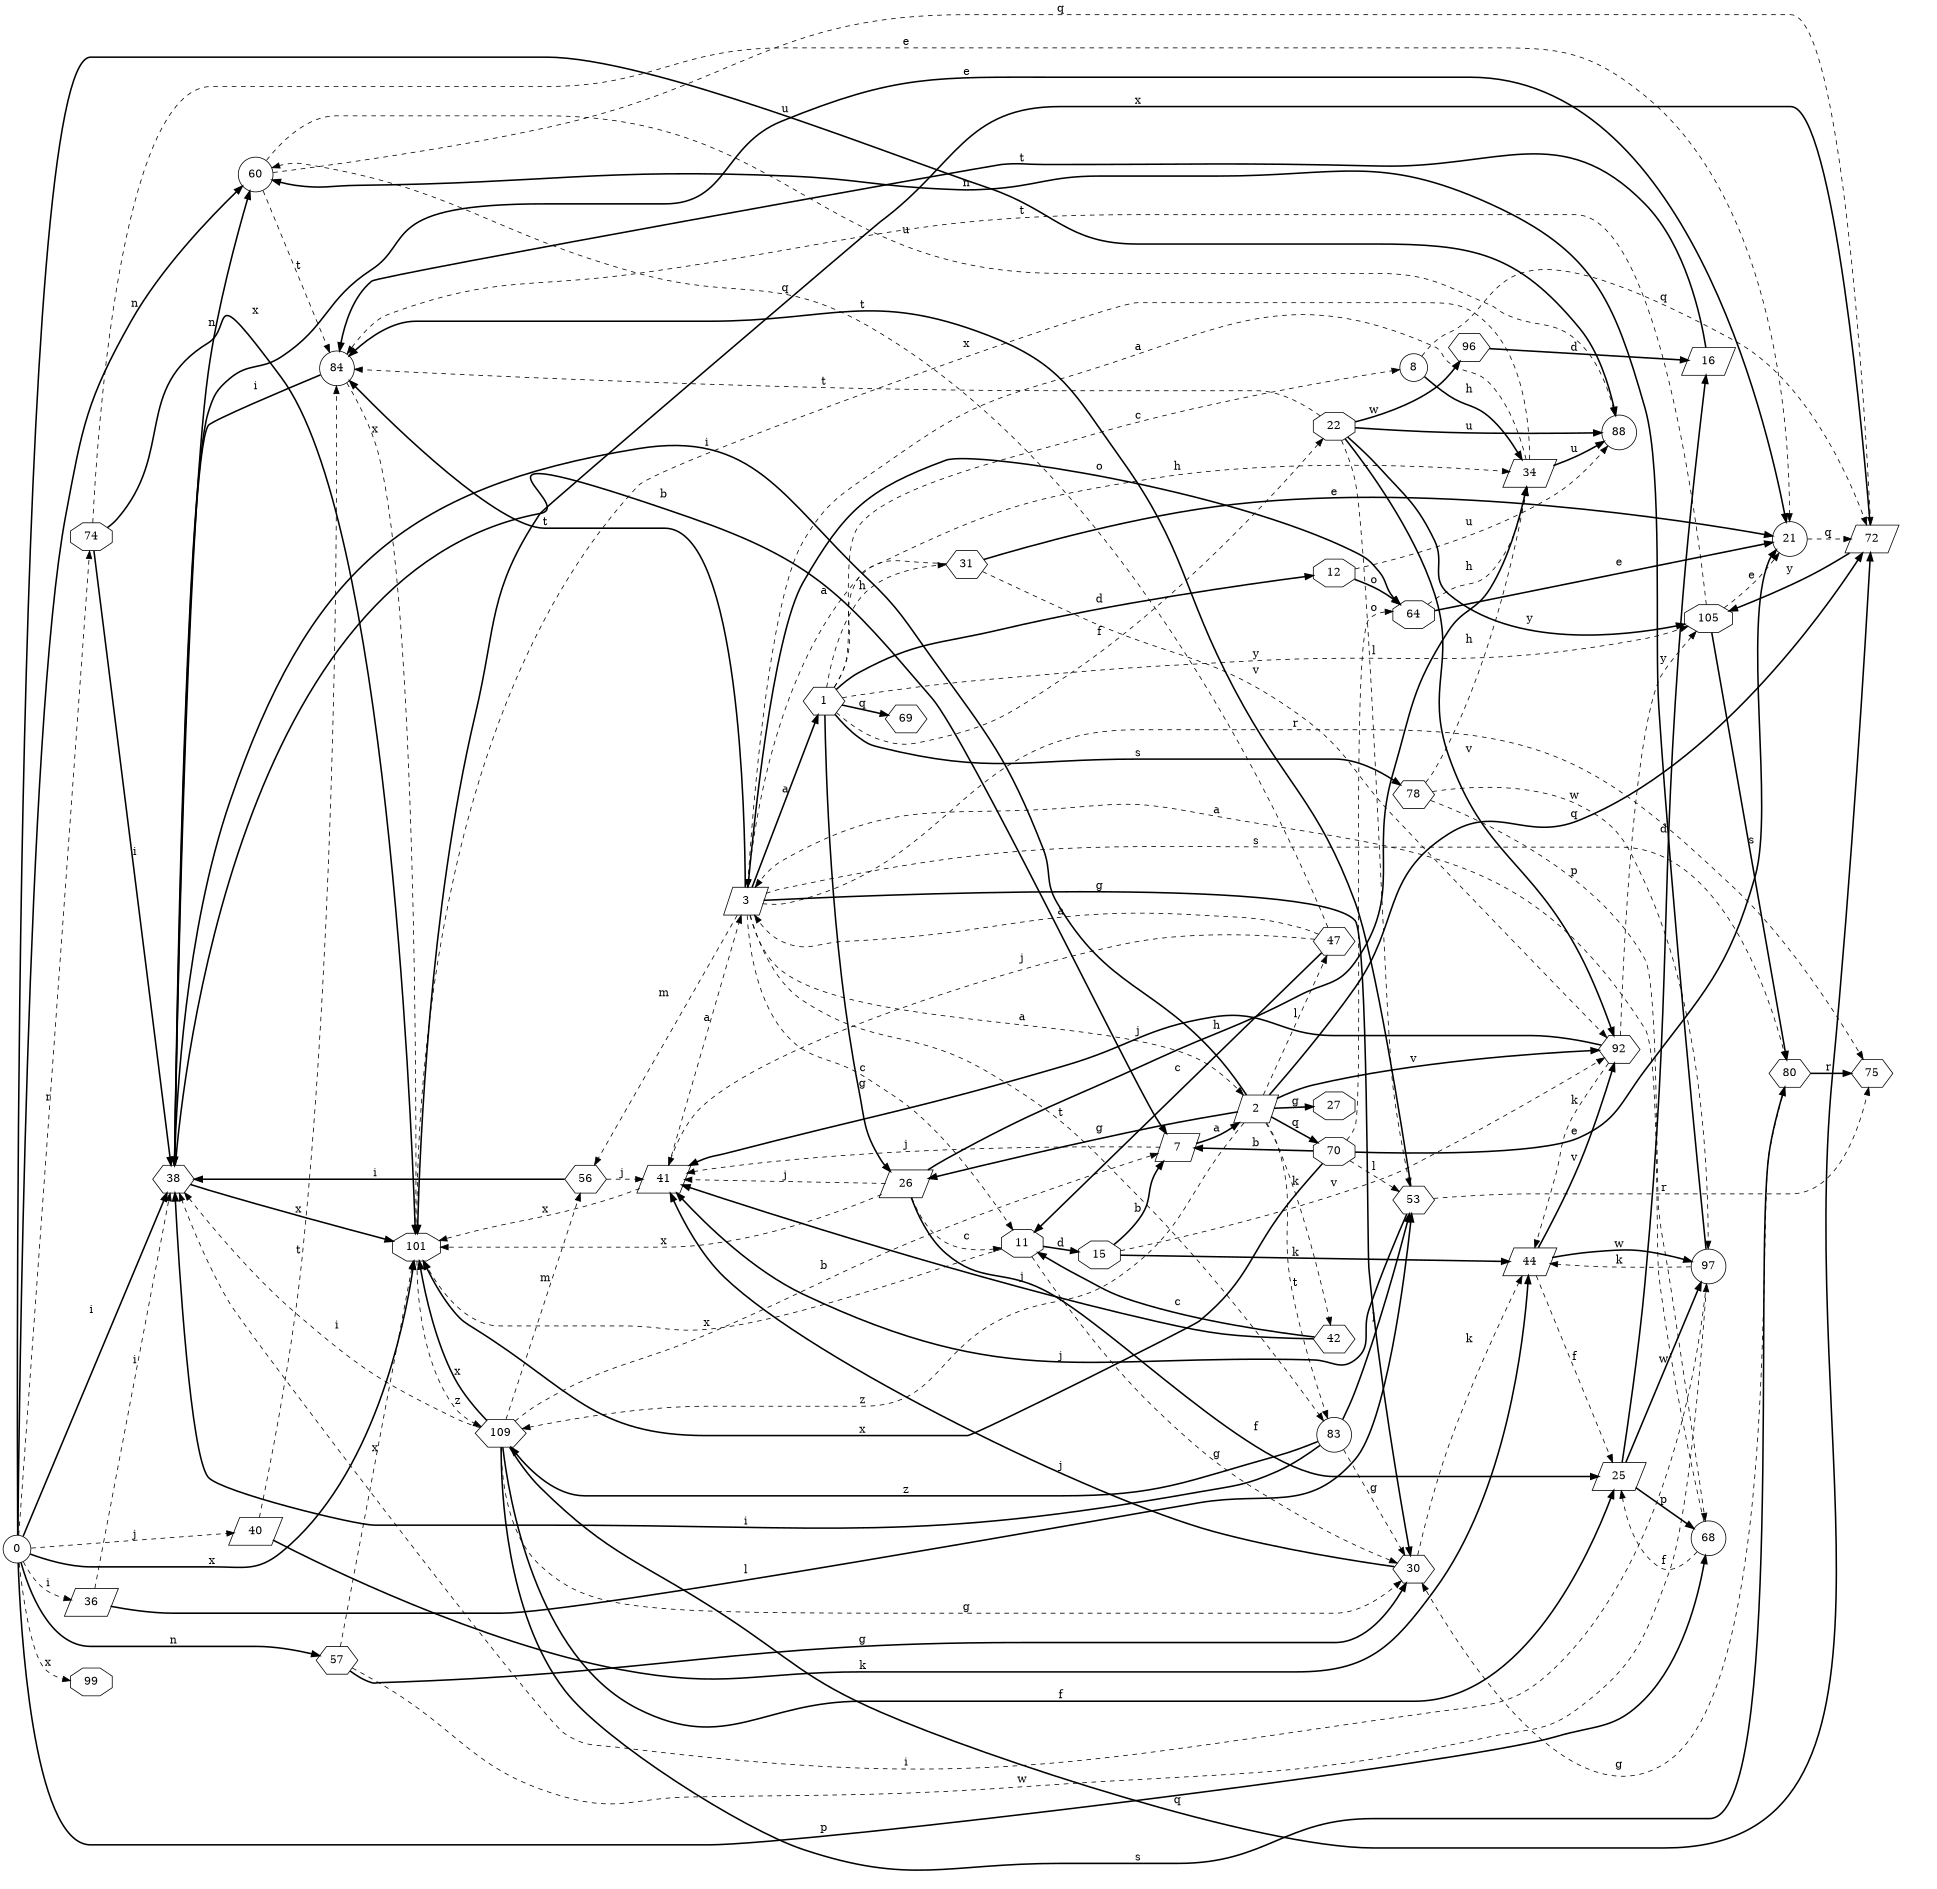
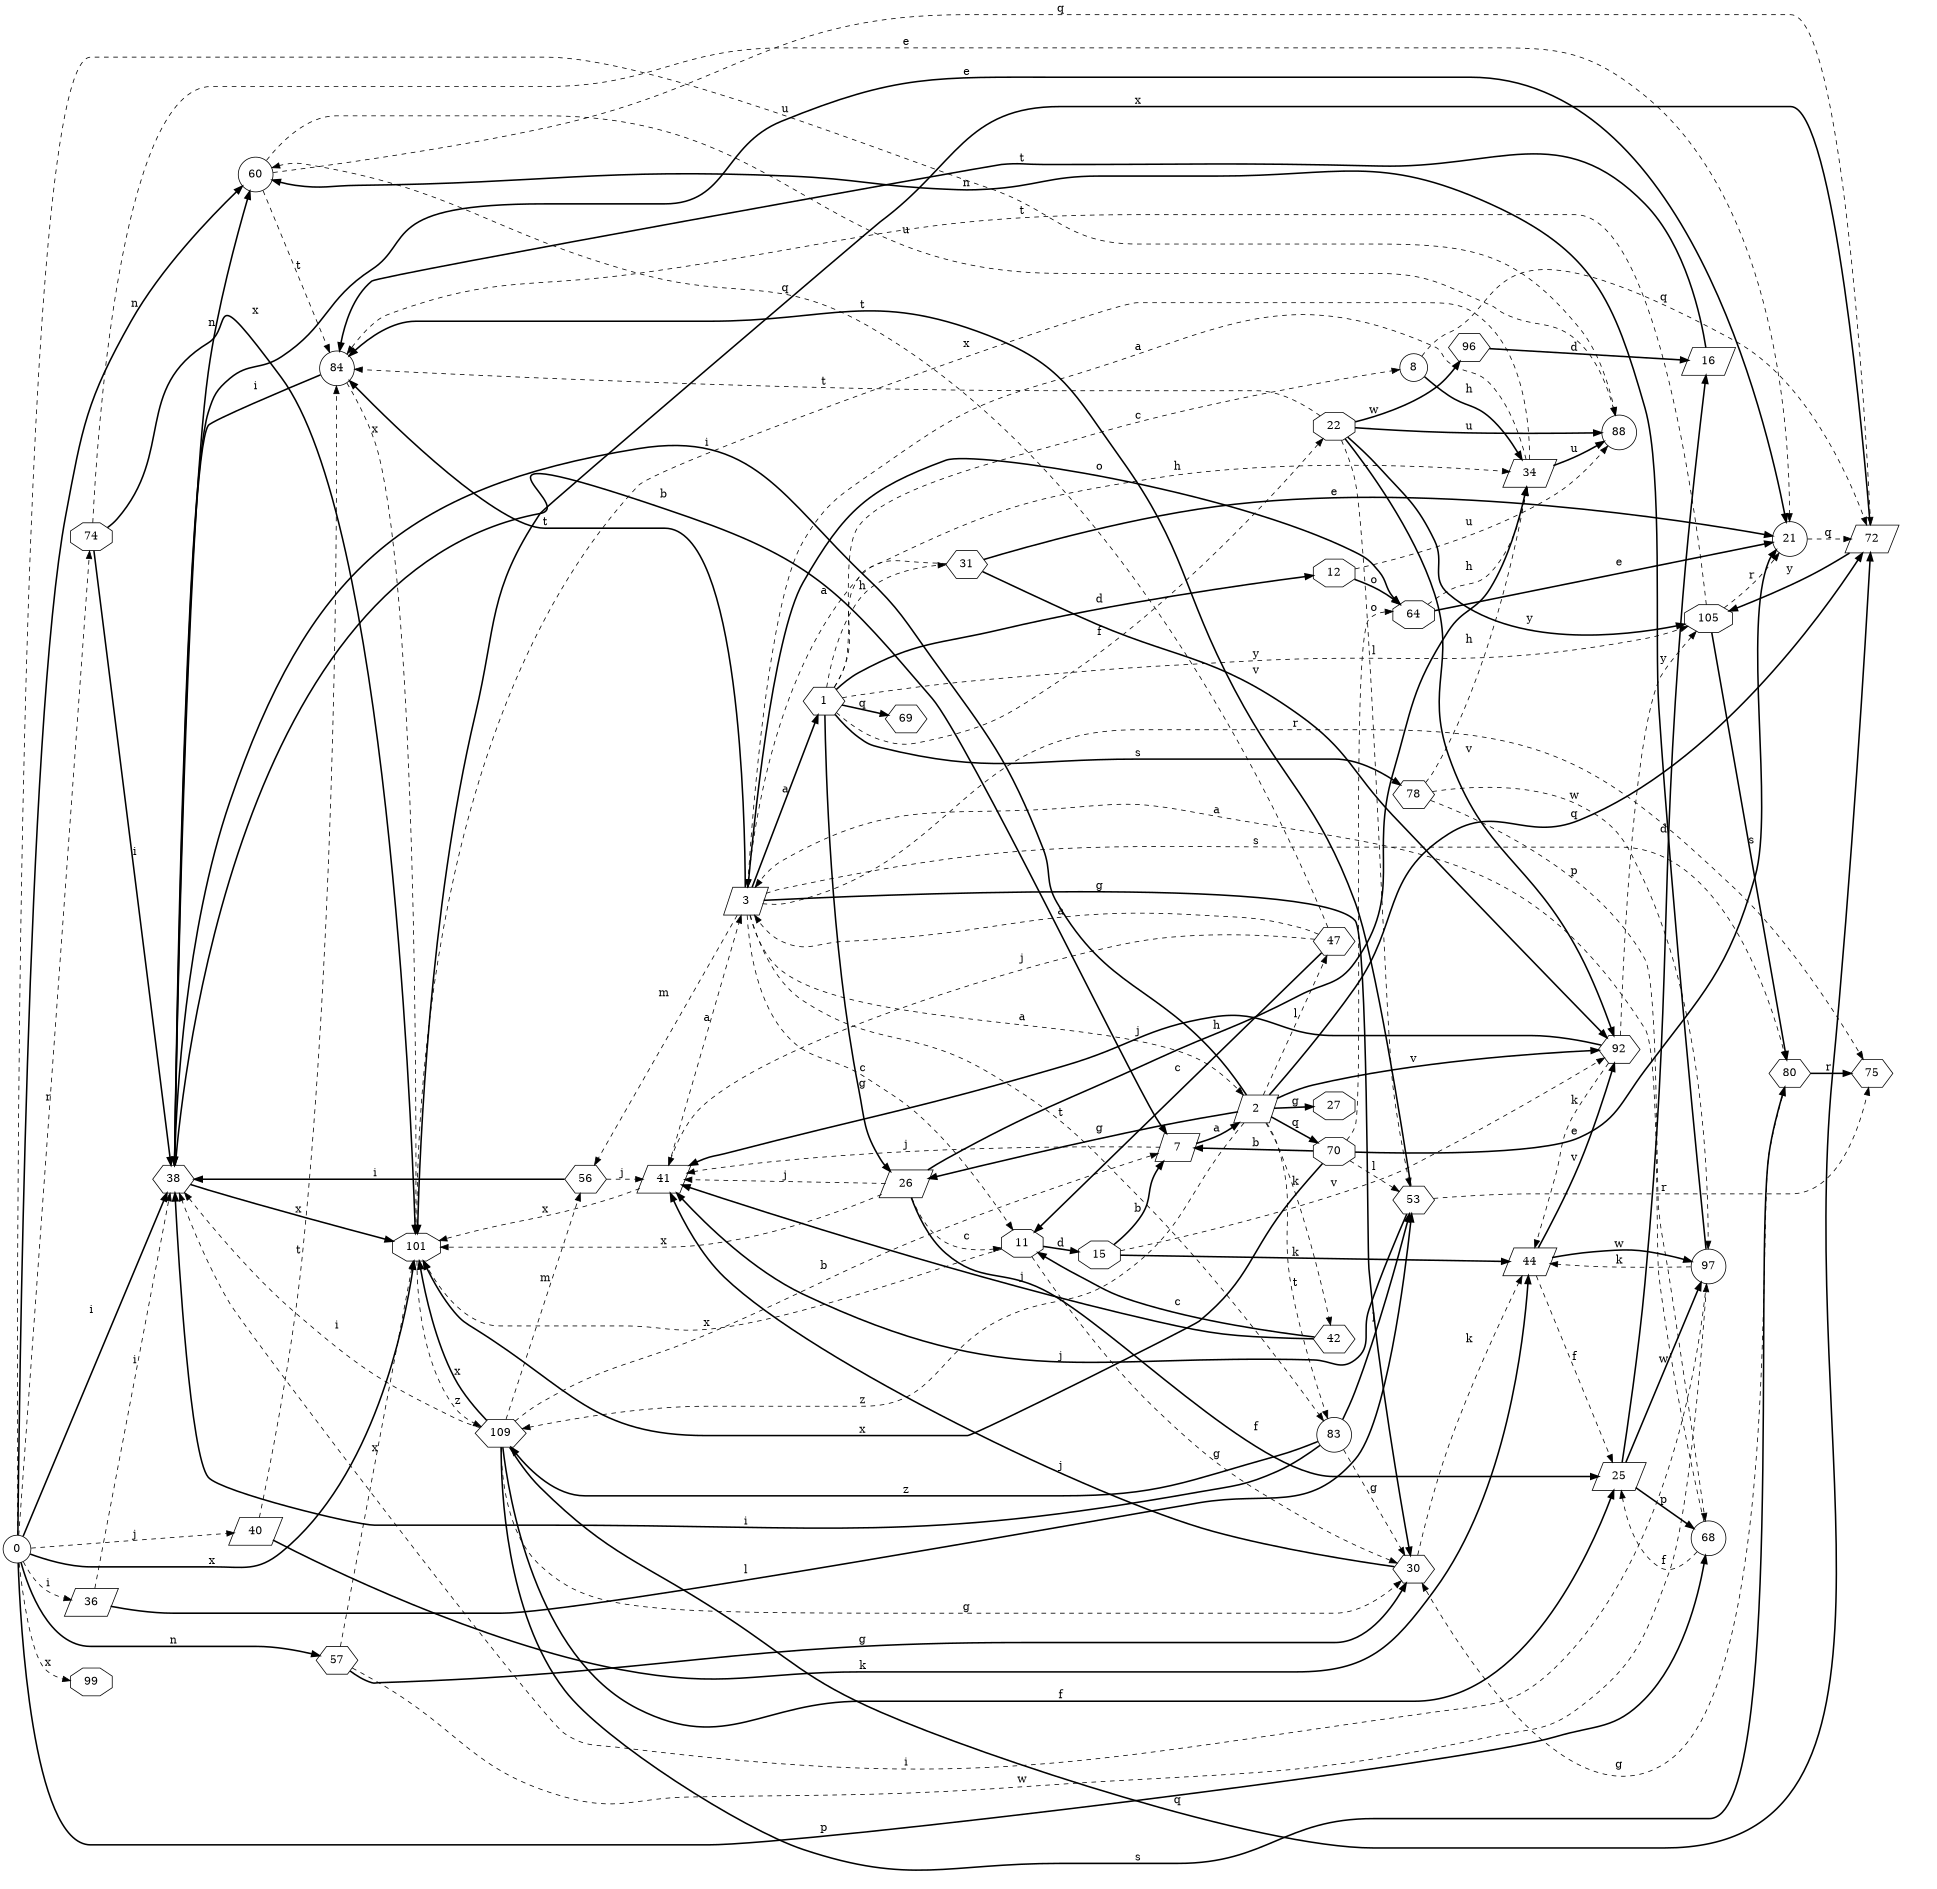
edge "0" -> "88": style bold -> dashed
edge "105" -> "21": label "e" -> "r"
edge "31" -> "92": style dashed -> bold
